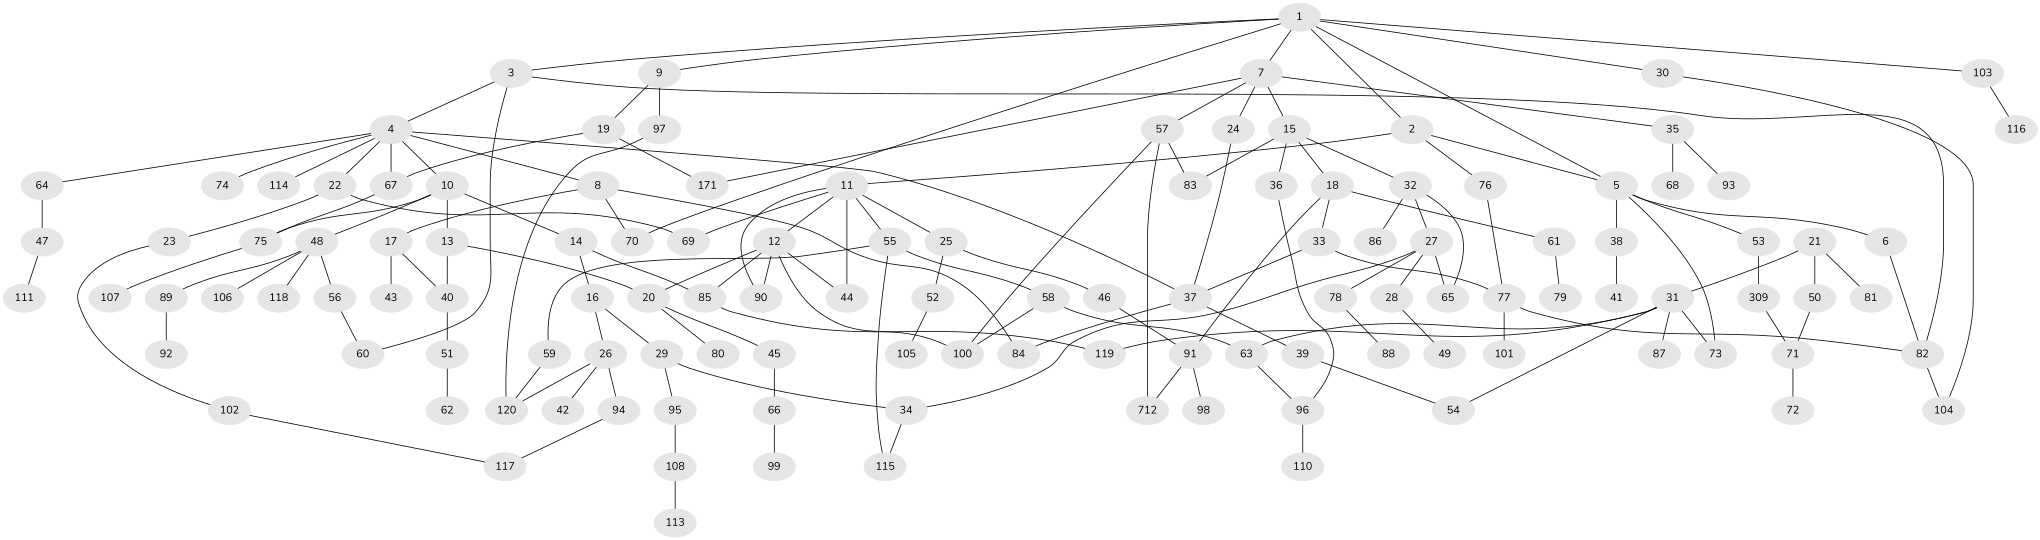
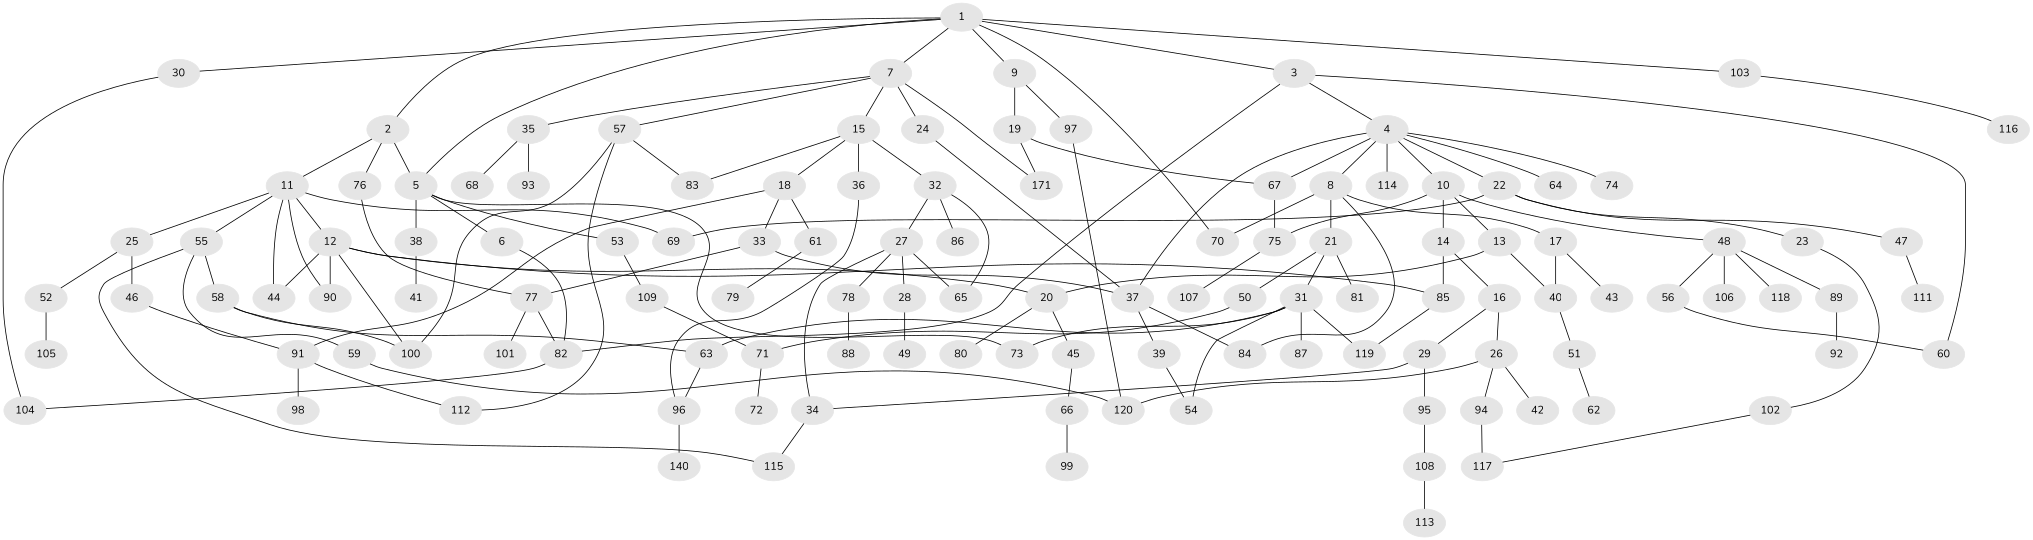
edge "8" -- "21": added
edge "64" -- "47": now "22" -- "47"
node "309": label "309" -> "109"
node "712": label "712" -> "112"
node "110": label "110" -> "140"
